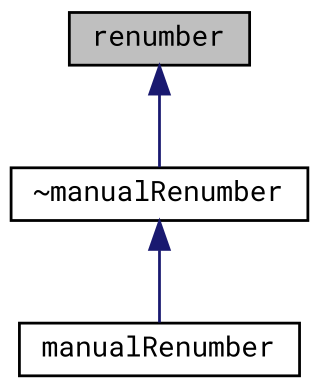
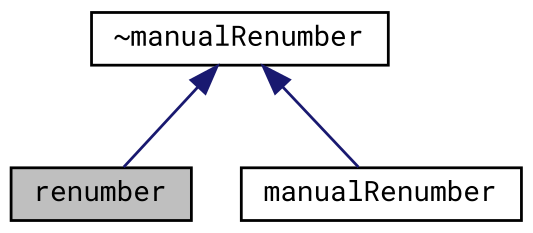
edge "~manualRenumber" -> "renumber": reversed
